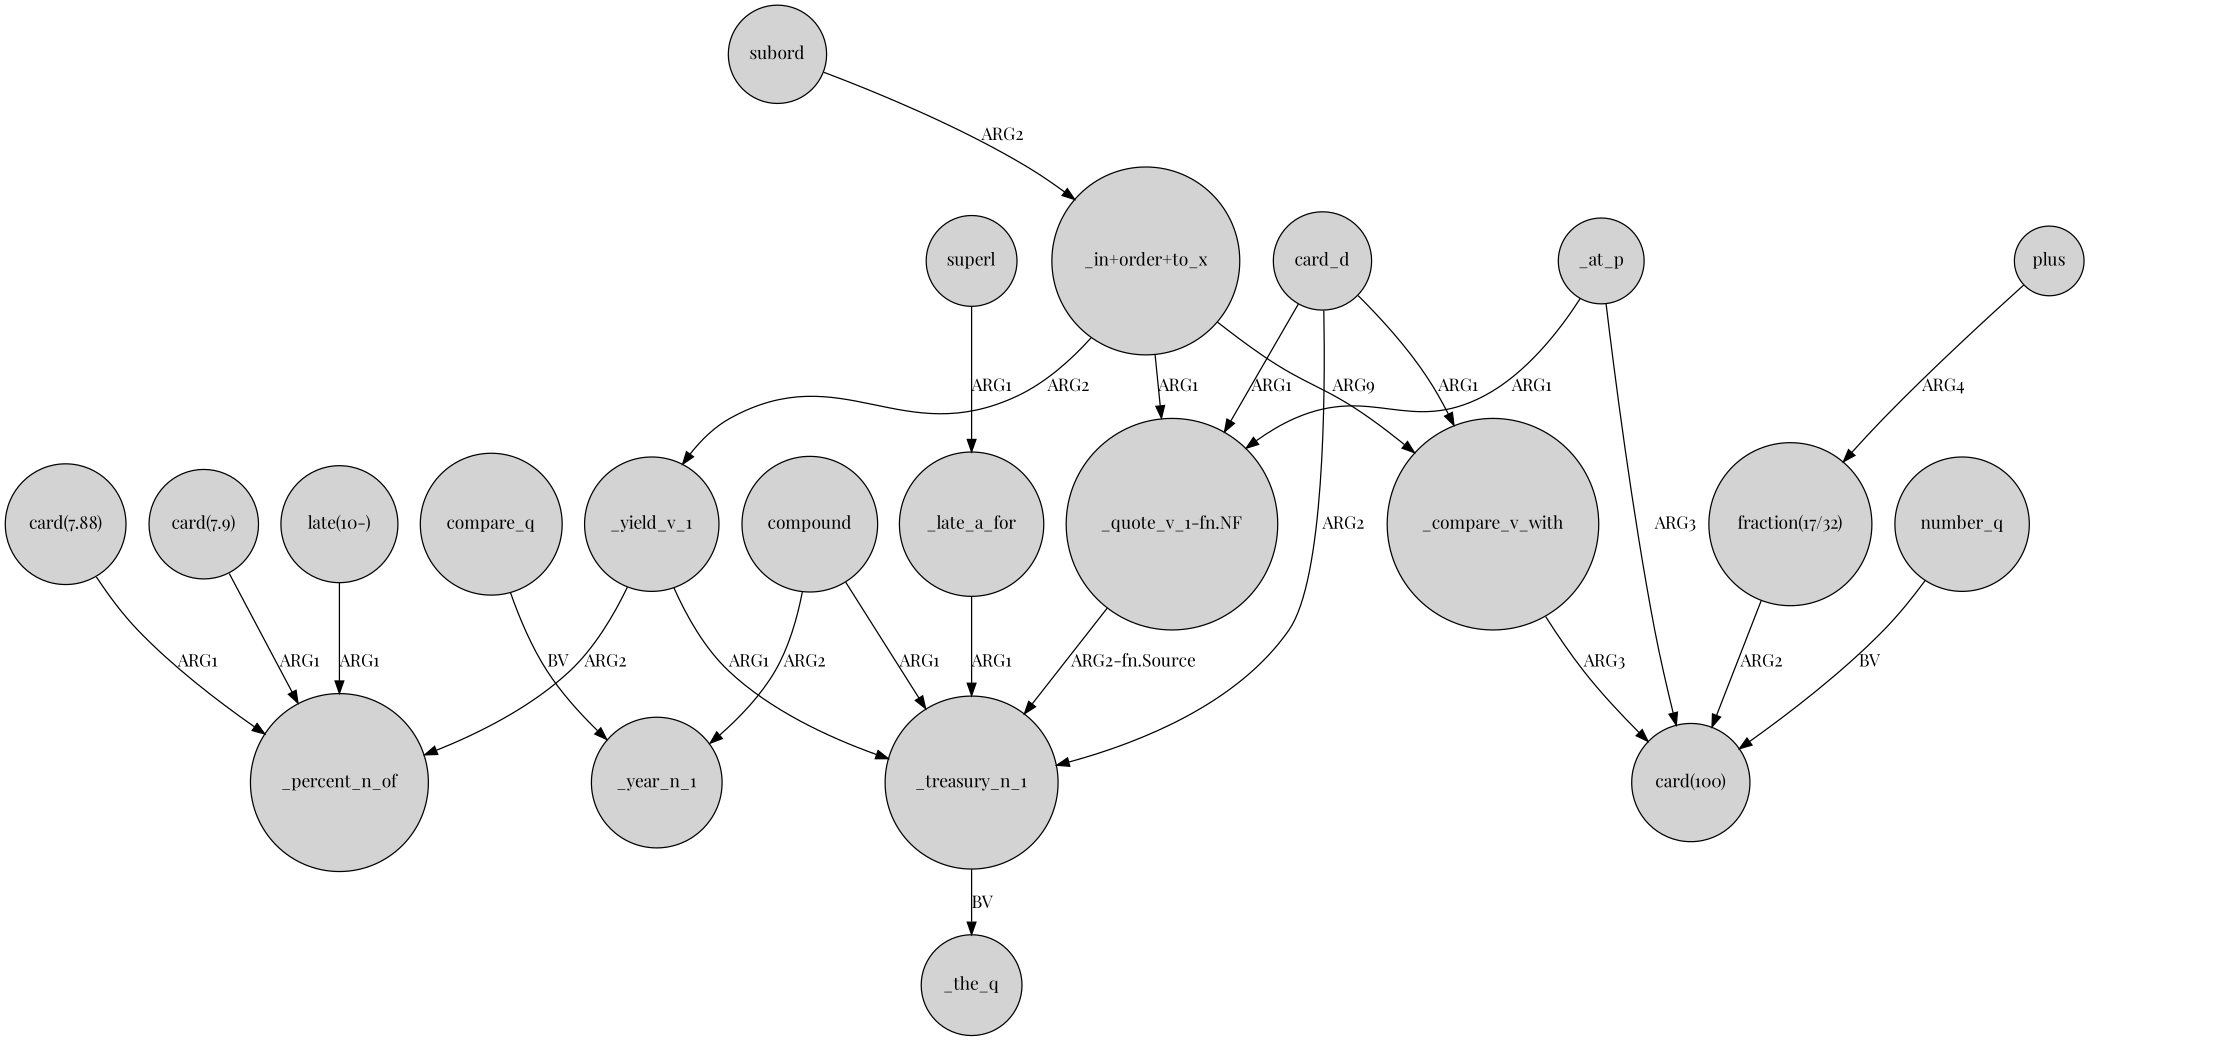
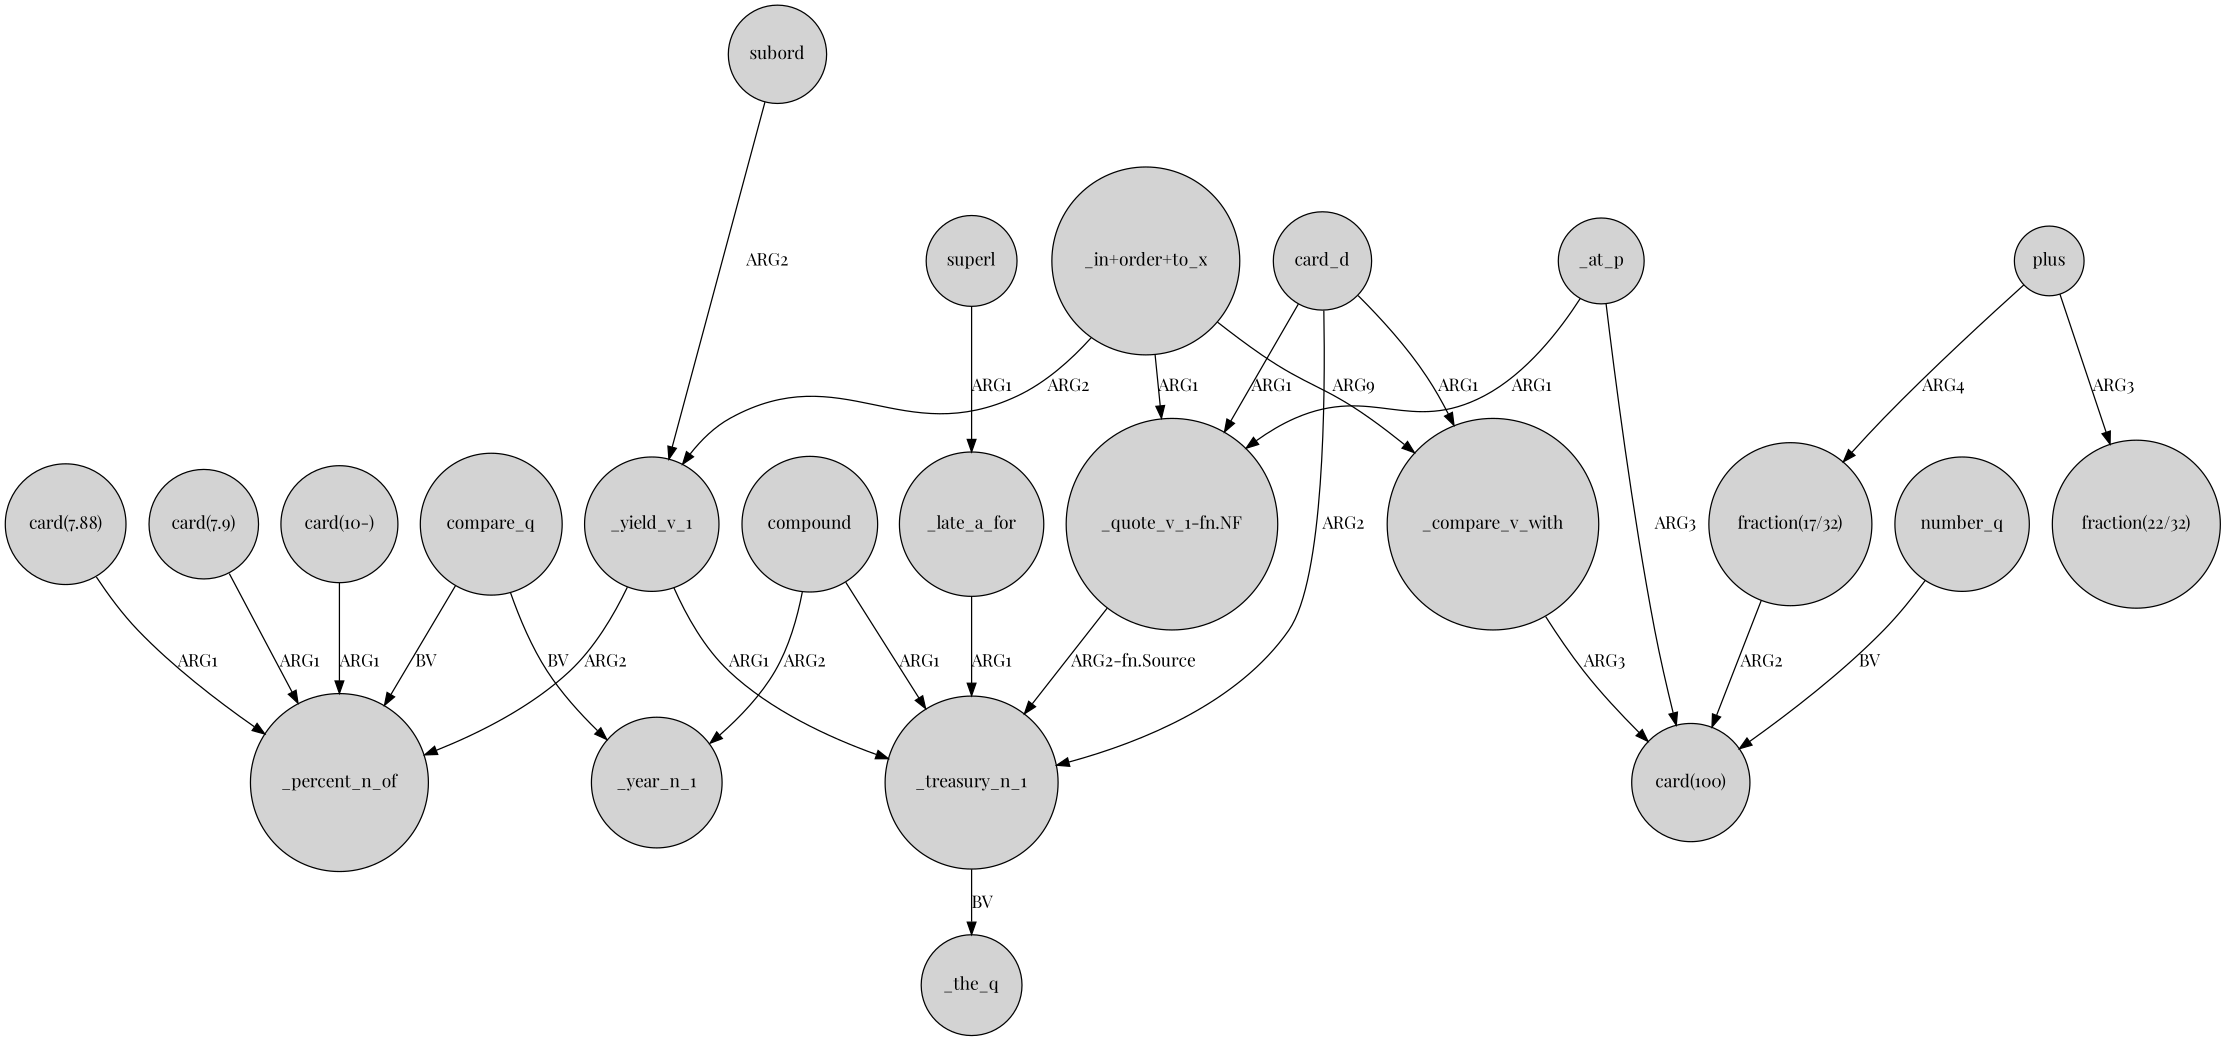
edge "subord" -> "_in+order+to_x": now "subord" -> "_yield_v_1"
node "late(10-)": label "late(10-)" -> "card(10-)"
node "fraction(22/32)": added
edge "compare_q" -> "_percent_n_of": added, label "BV"
